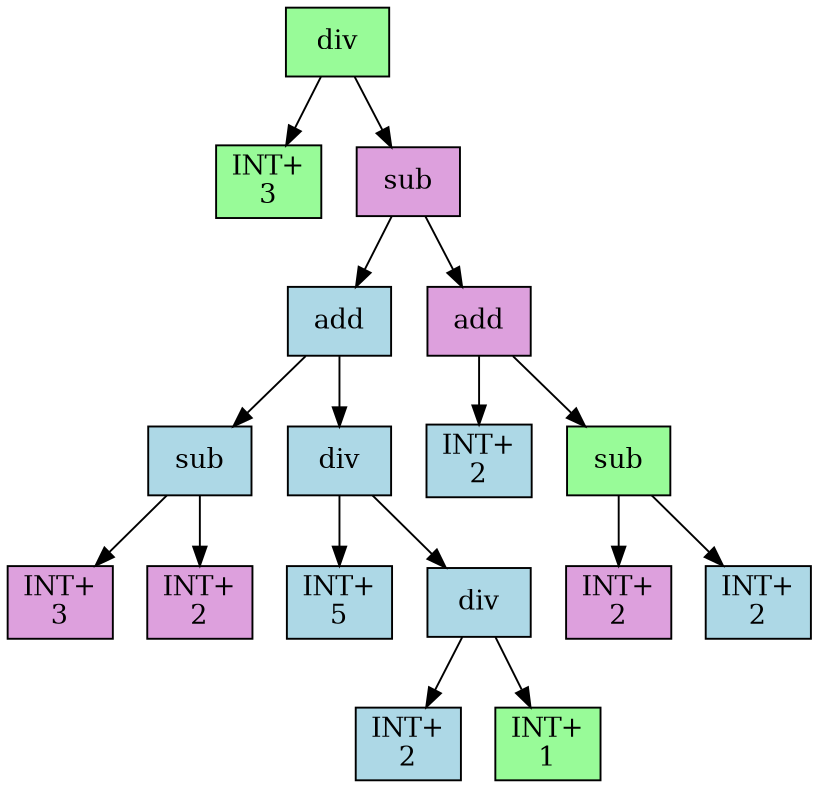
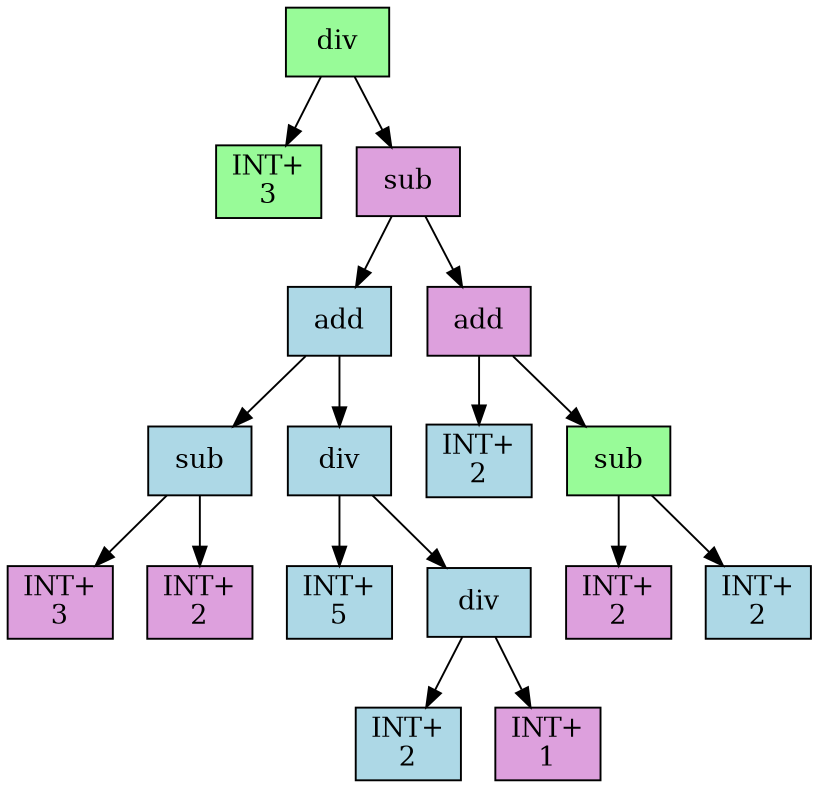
node "INT+ 1": fillcolor palegreen -> plum
